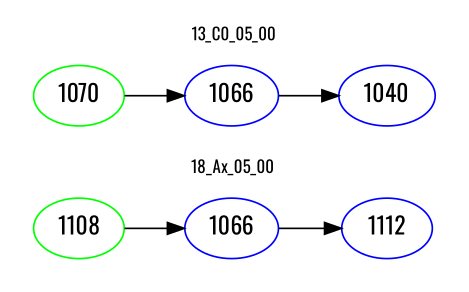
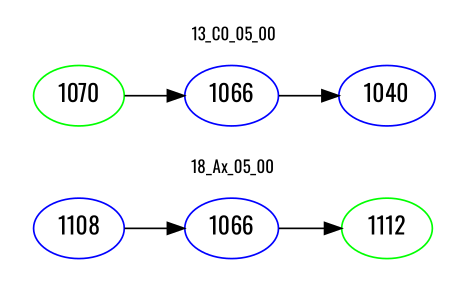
node "1108": color green -> blue
node "1112": color blue -> green
